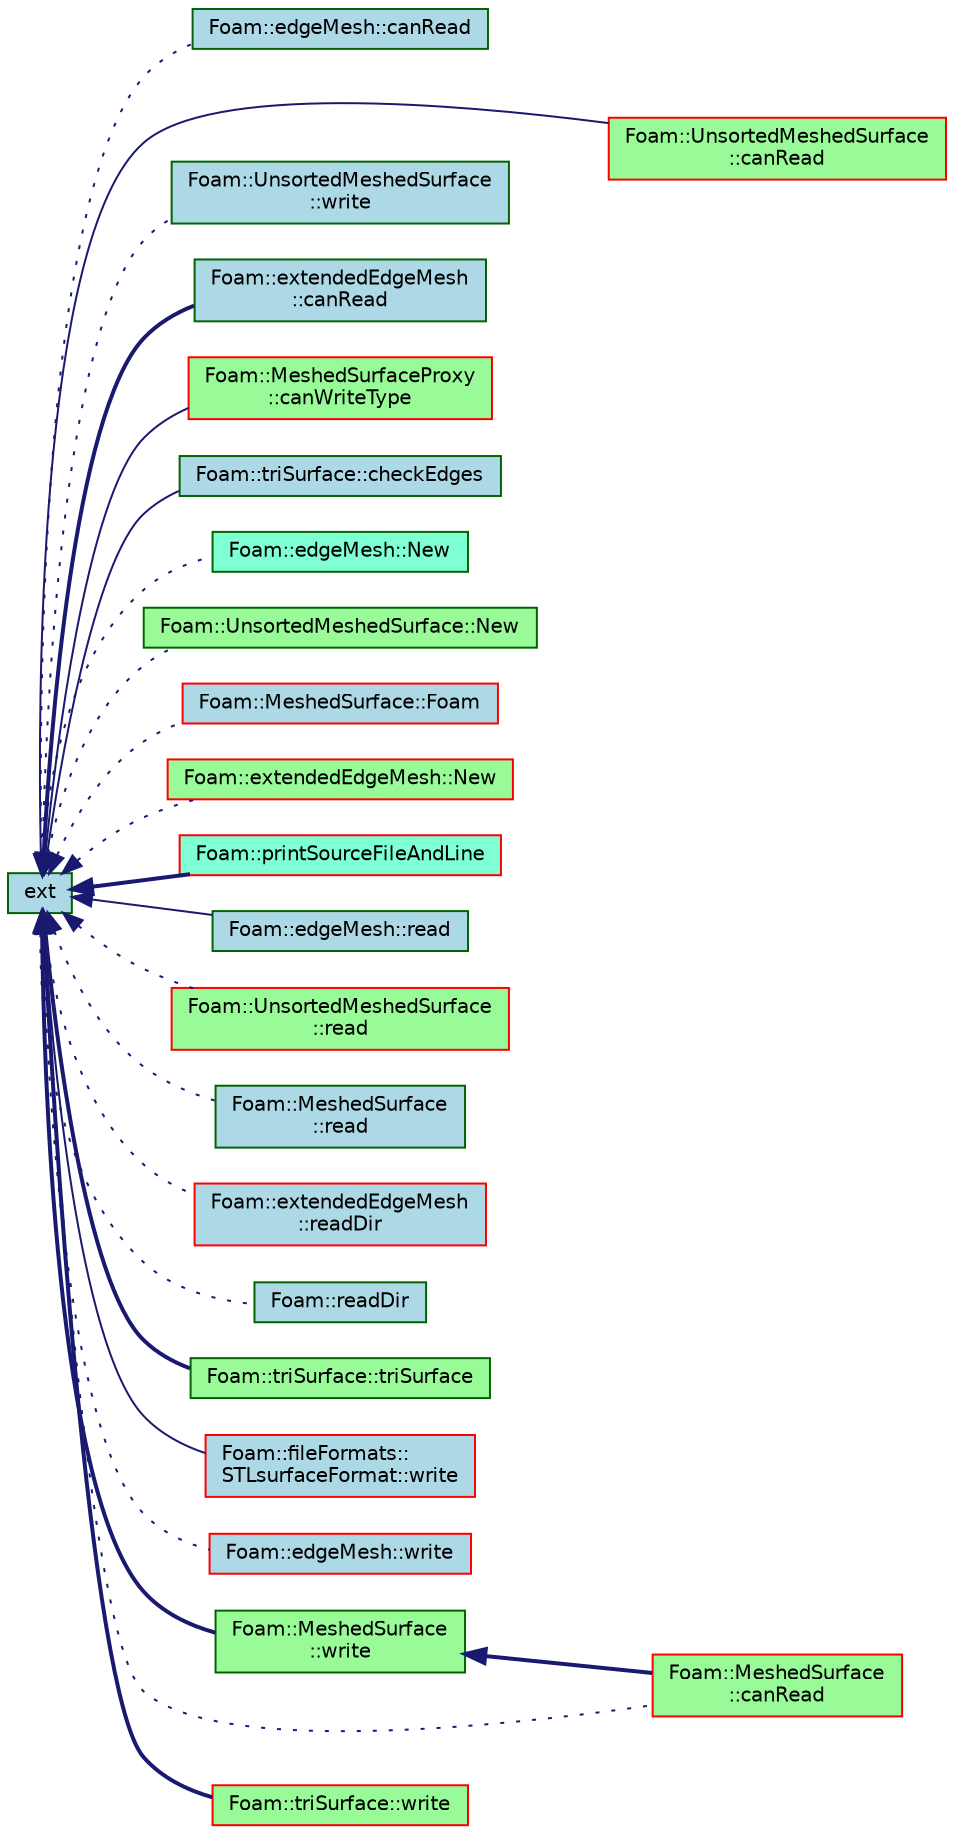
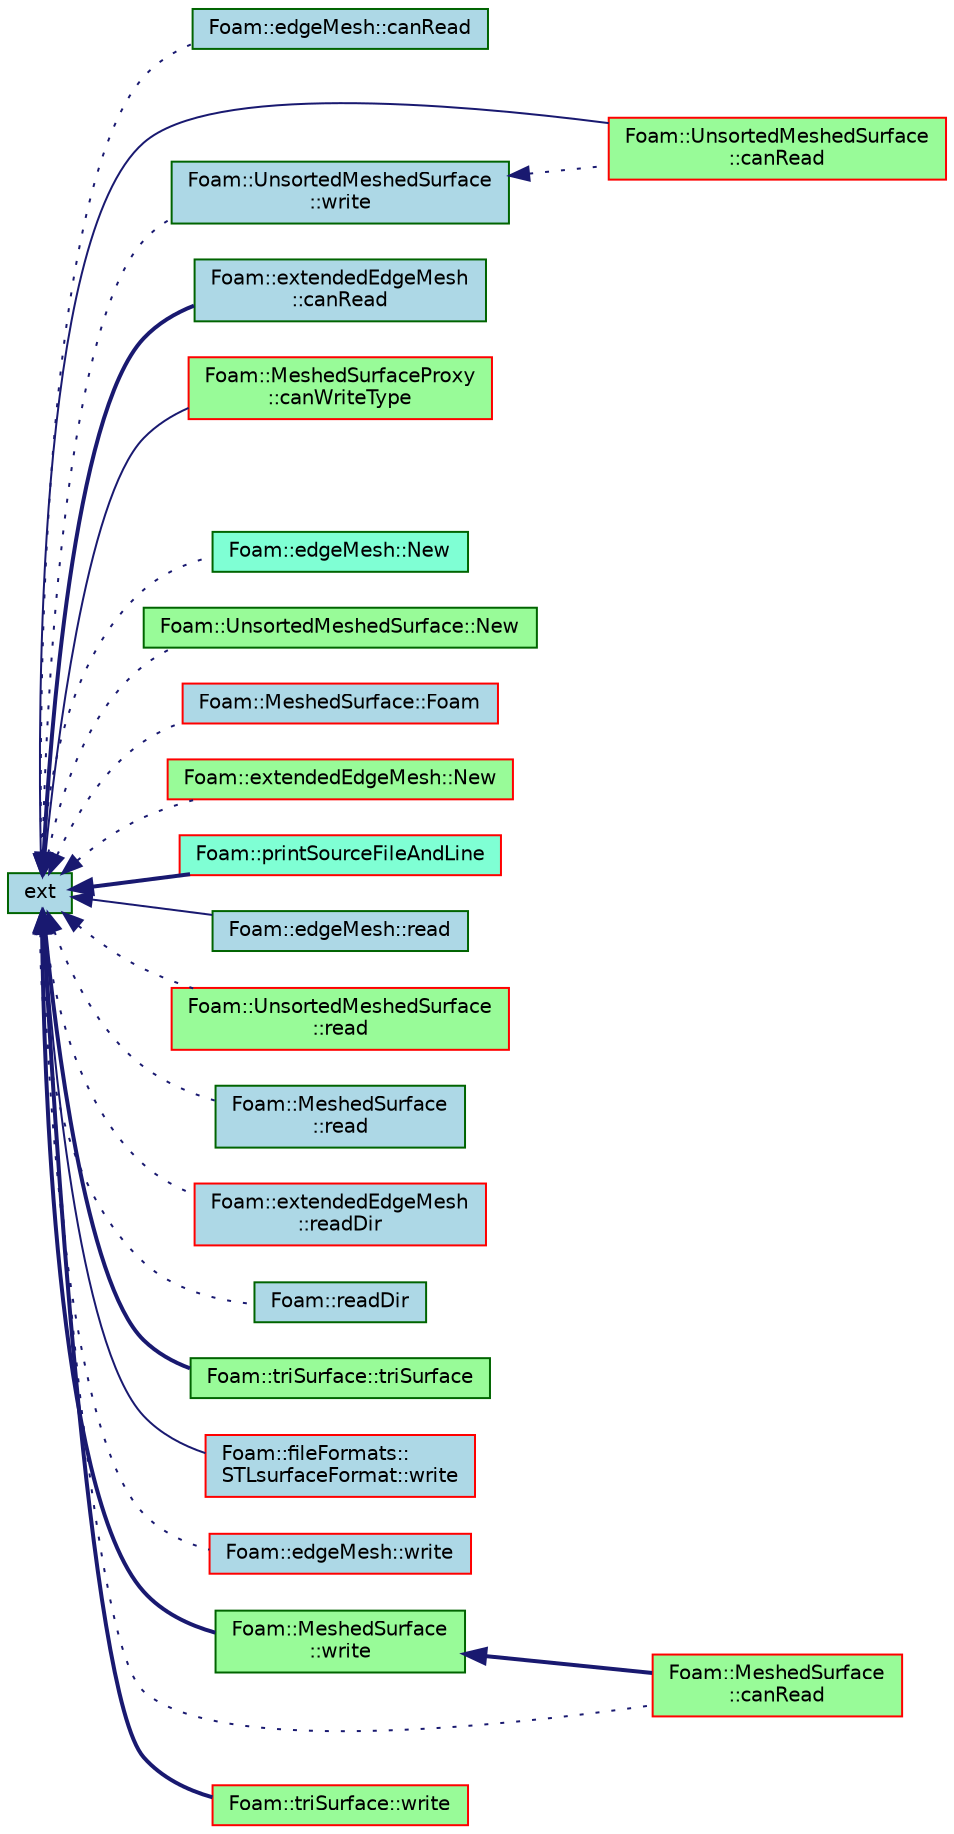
edge "Foam::UnsortedMeshedSurface ::canRead" -> "Foam::UnsortedMeshedSurface ::write": added
node "Foam::triSurface::checkEdges": removed
